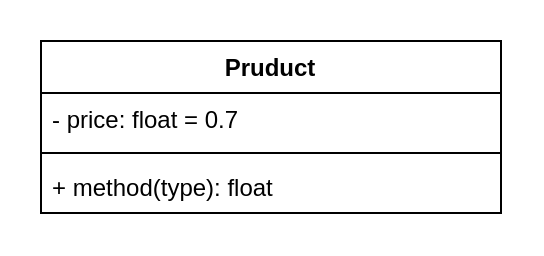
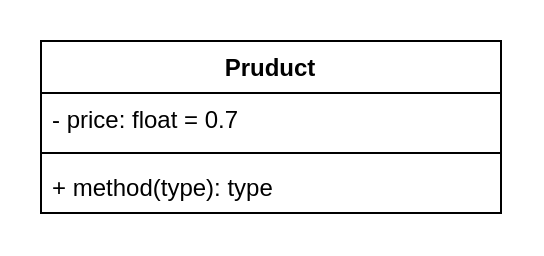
node "+ method(type): float": label "+ method(type): float" -> "+ method(type): type"
